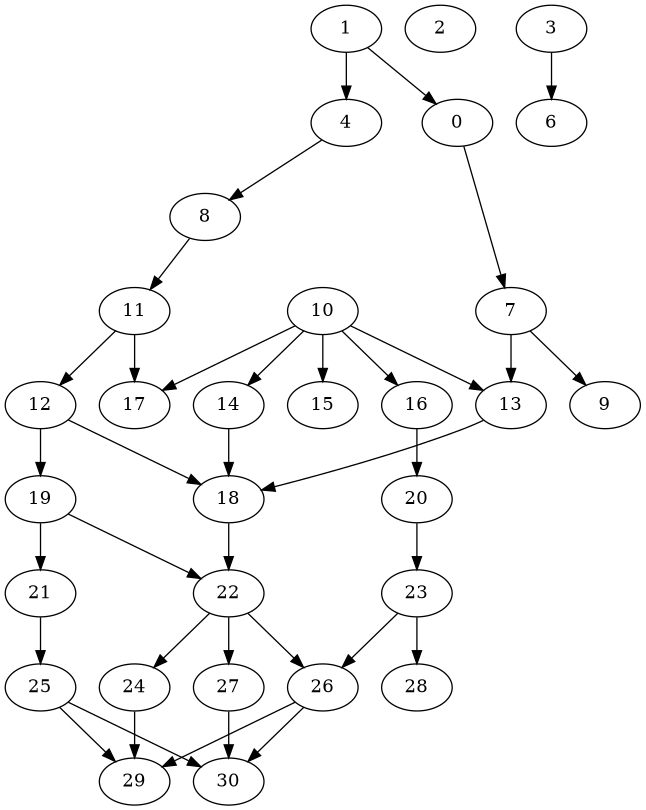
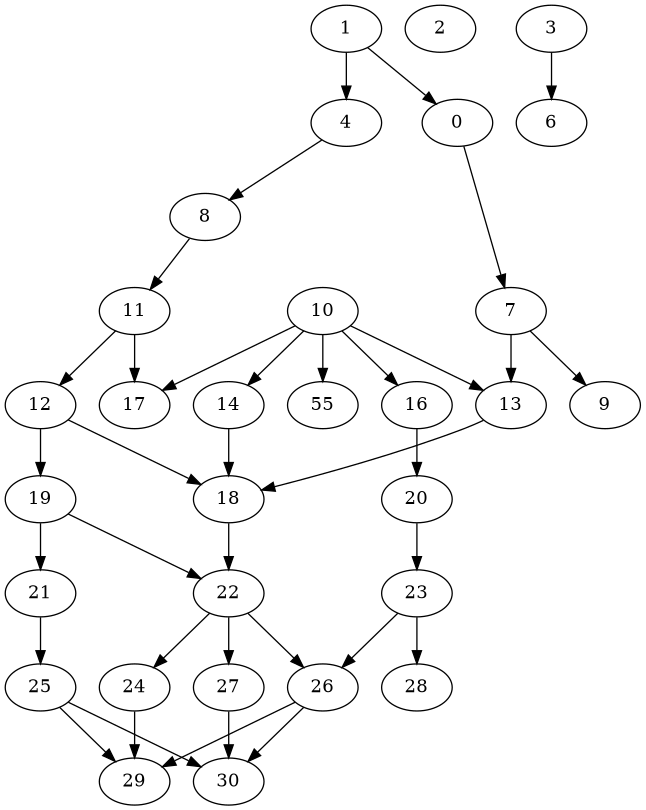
node "15": label "15" -> "55"
